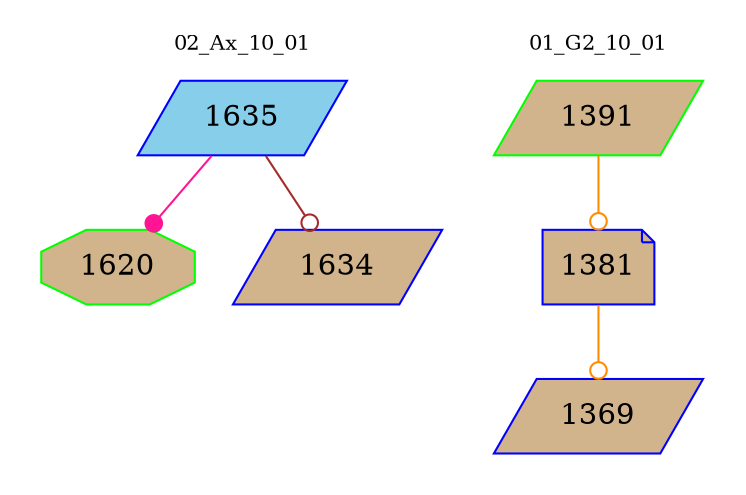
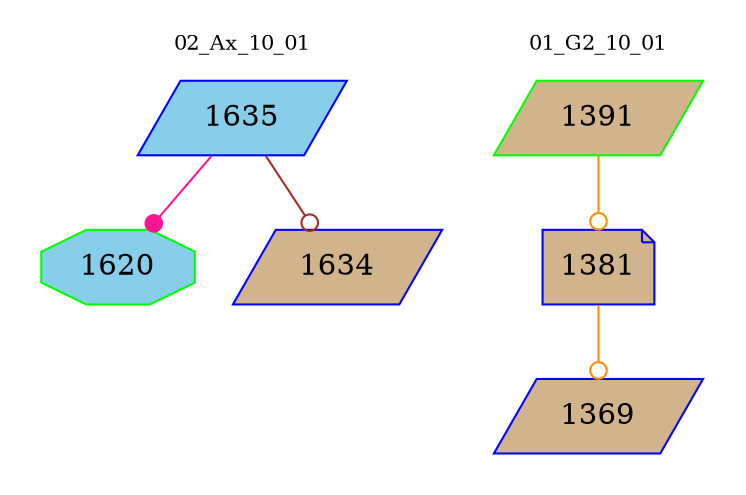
node "1620": fillcolor tan -> skyblue
